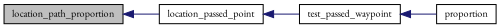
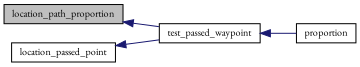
edge "location_passed_point" -> "location_path_proportion": now "test_passed_waypoint" -> "location_path_proportion"
